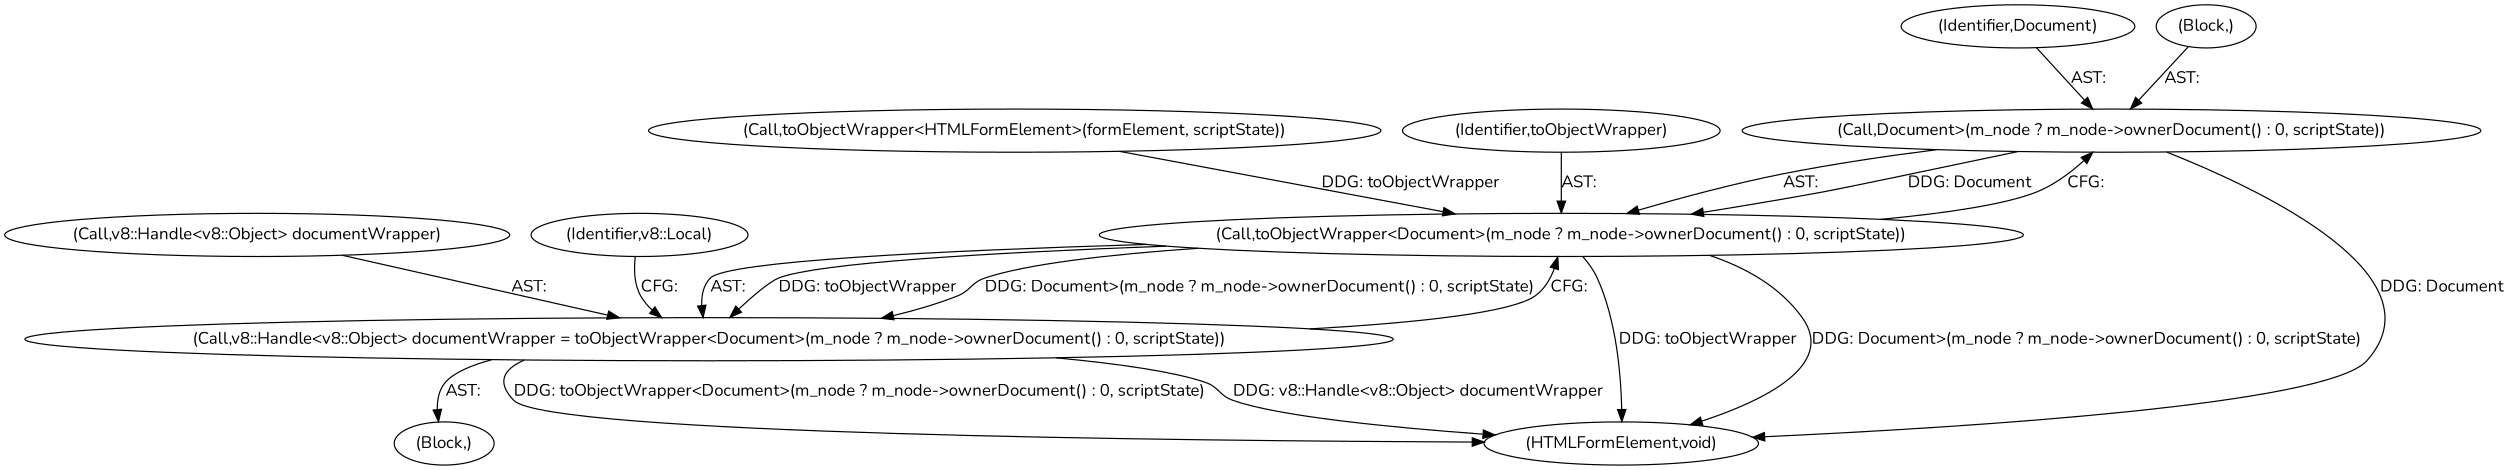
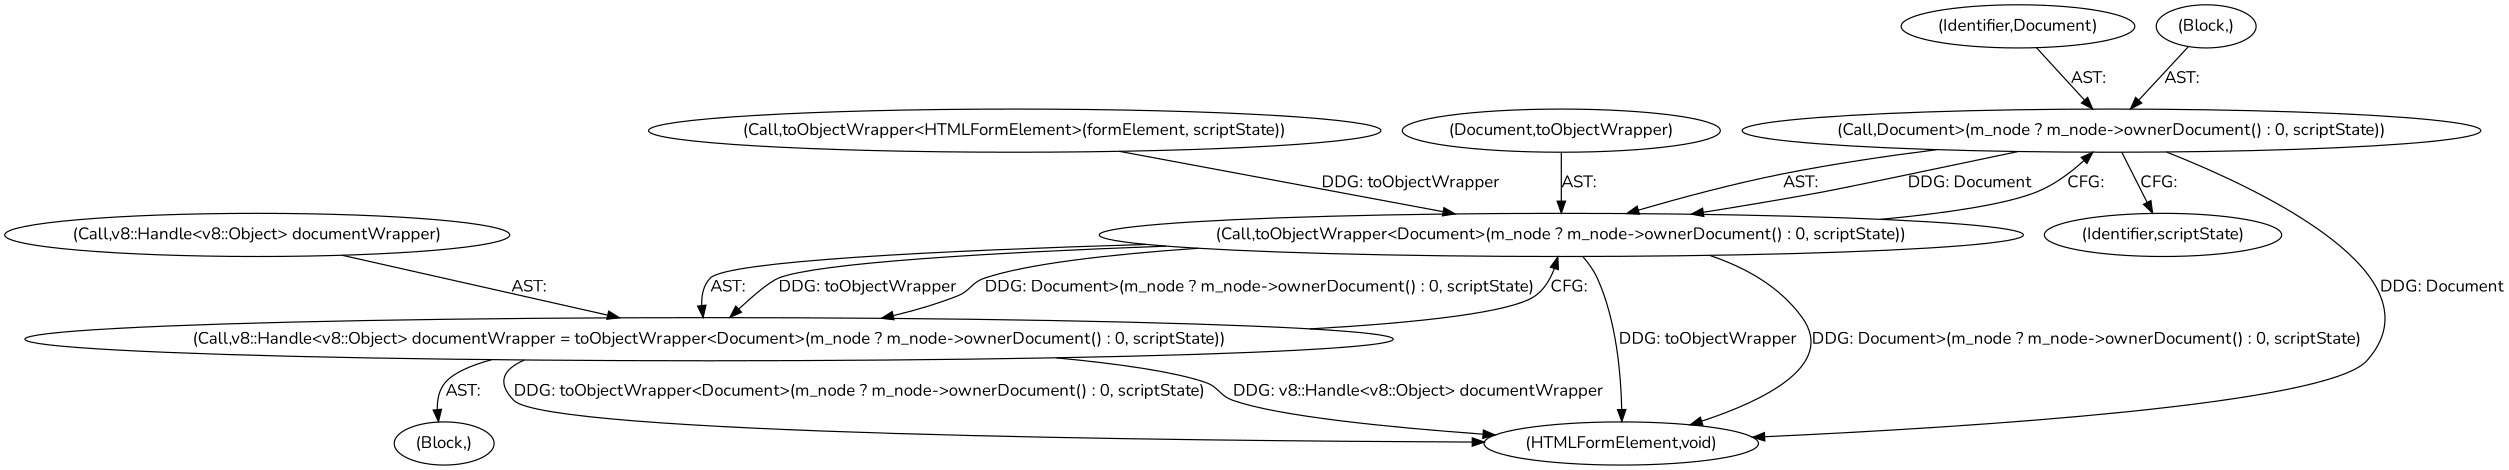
node "(Identifier,toObjectWrapper)": label "(Identifier,toObjectWrapper)" -> "(Document,toObjectWrapper)"
node "(Identifier,v8::Local)": removed
node "(Identifier,scriptState)": added
